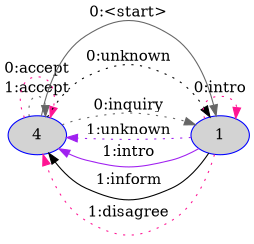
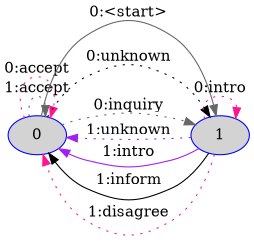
node "4": label "4" -> "0"
